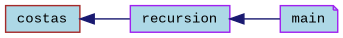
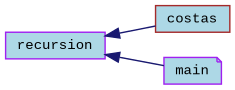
edge "recursion" -> "costas": reversed
